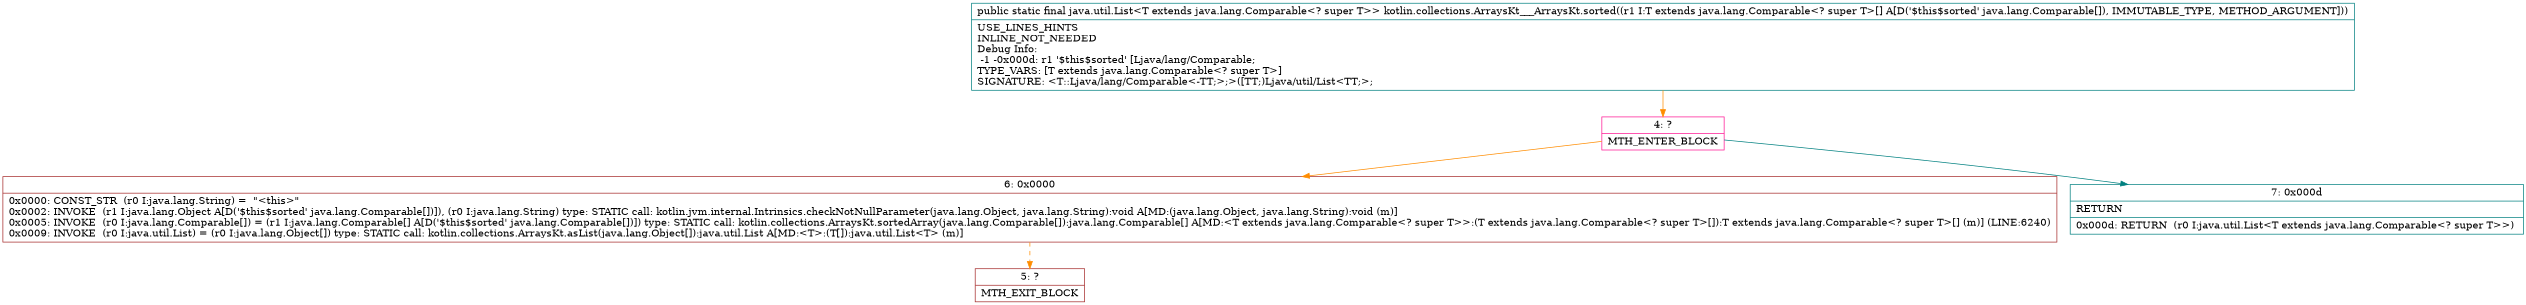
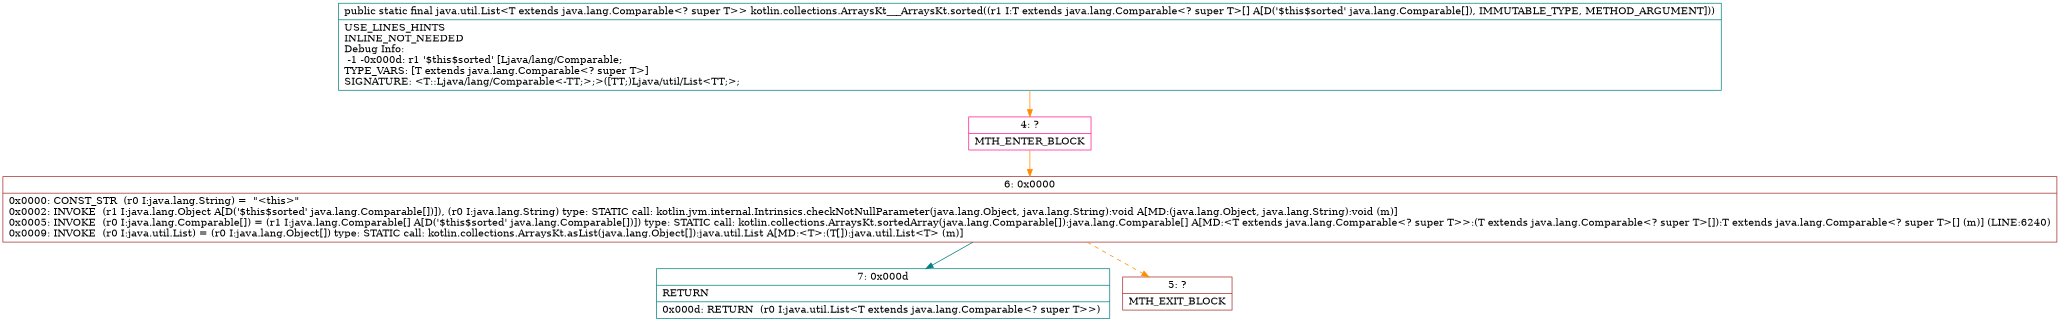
edge "4: ?" -> "7: 0x000d": now "6: 0x0000" -> "7: 0x000d"
